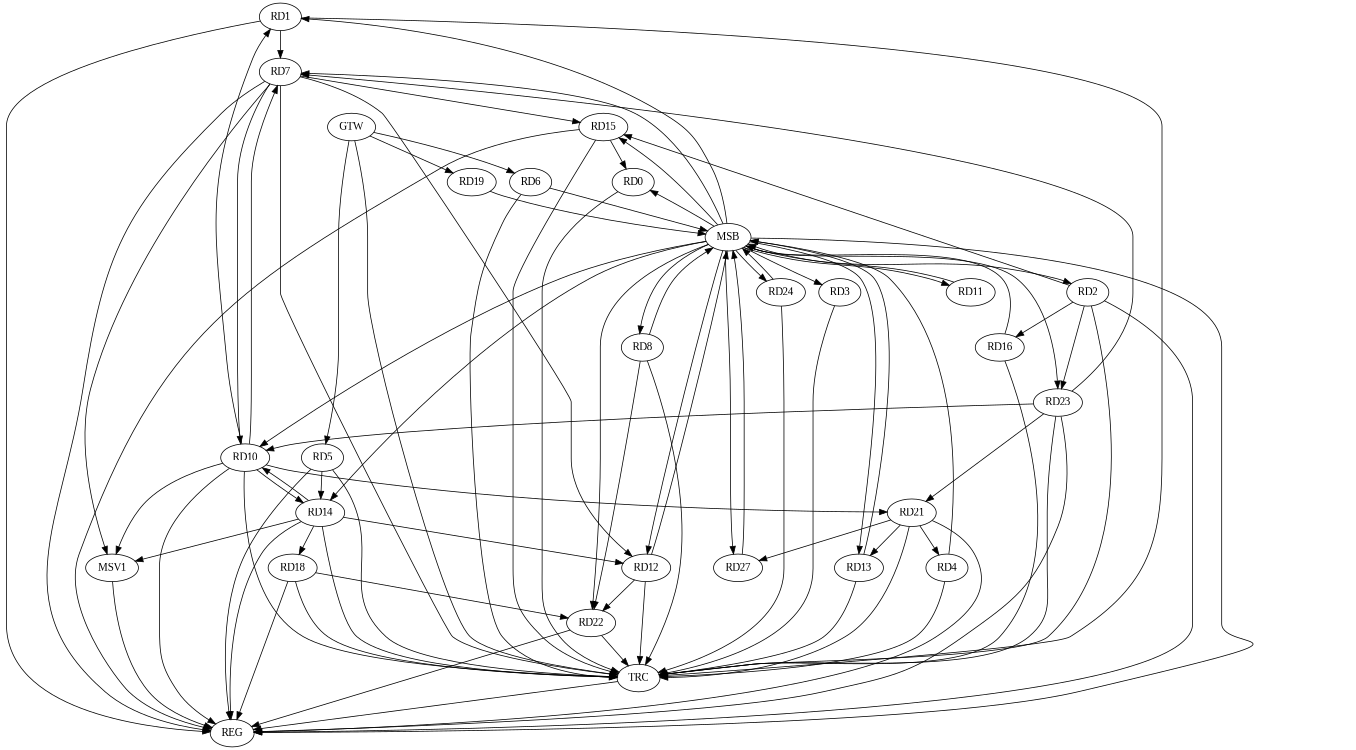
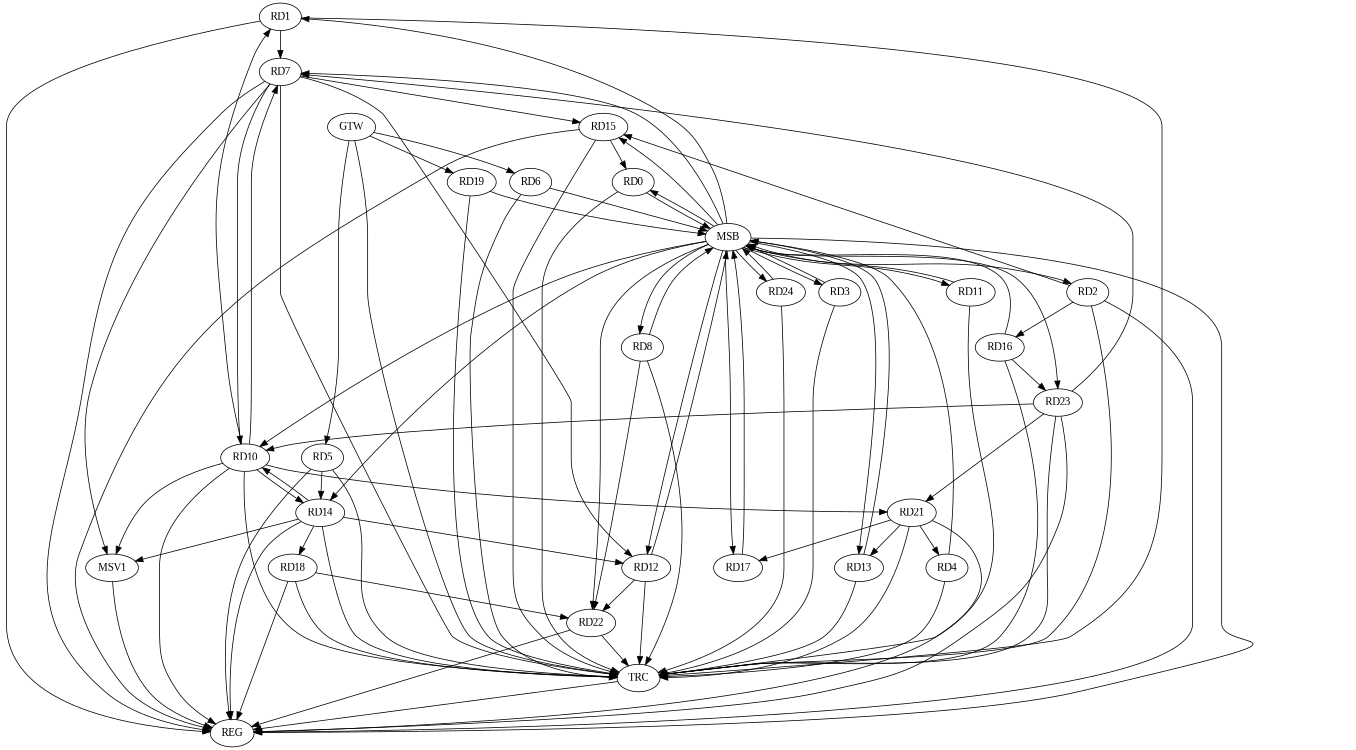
edge "RD0" -> "MSB": added
edge "RD3" -> "MSB": added
edge "RD2" -> "RD23": now "RD16" -> "RD23"
edge "RD19" -> "TRC": added
node "RD27": label "RD27" -> "RD17"
edge "RD11" -> "TRC": added
